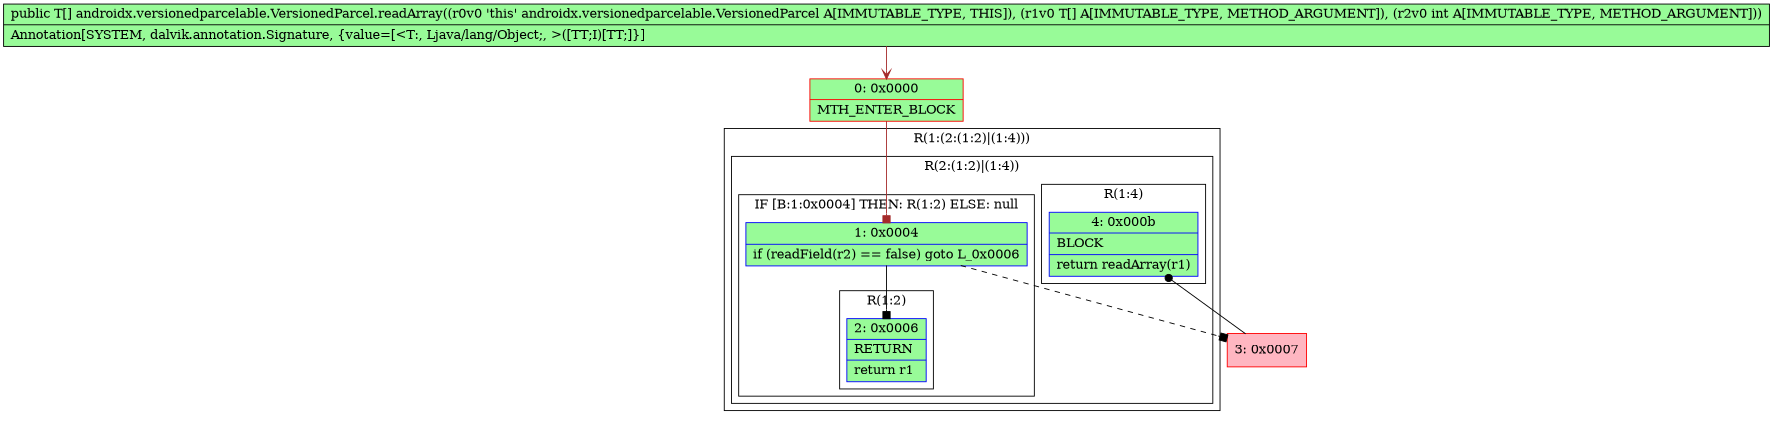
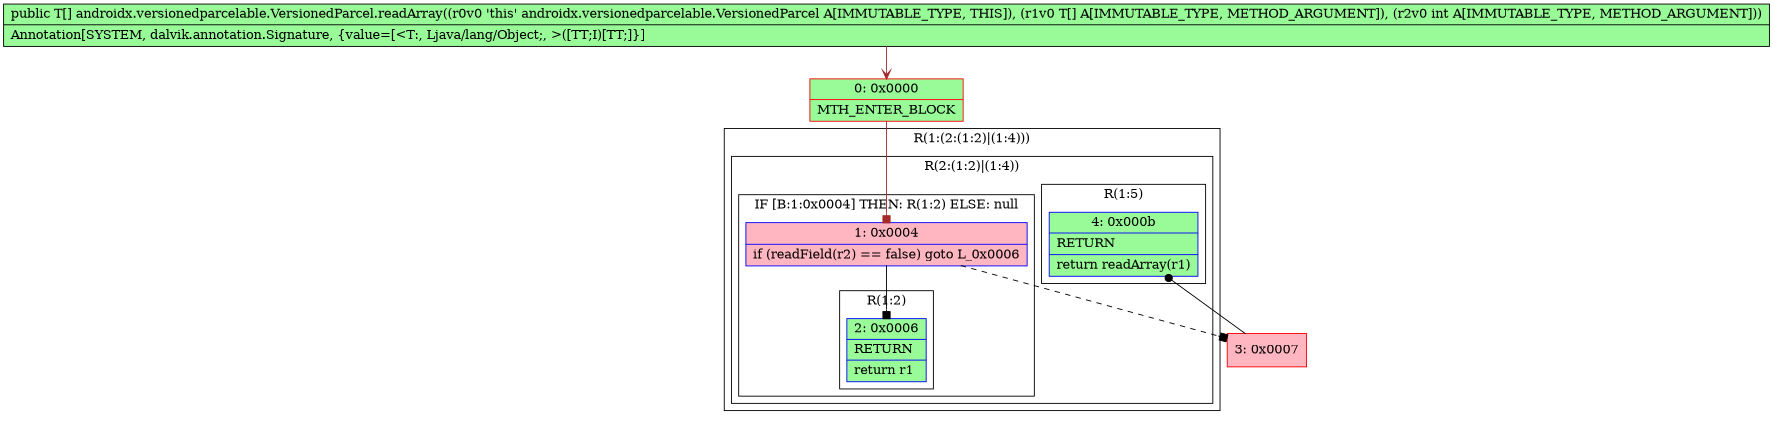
cluster "R(1:4)": label "R(1:4)" -> "R(1:5)"
node "4: 0x000b": text "BLOCK" -> "RETURN"
node "1: 0x0004": fillcolor palegreen -> lightpink
